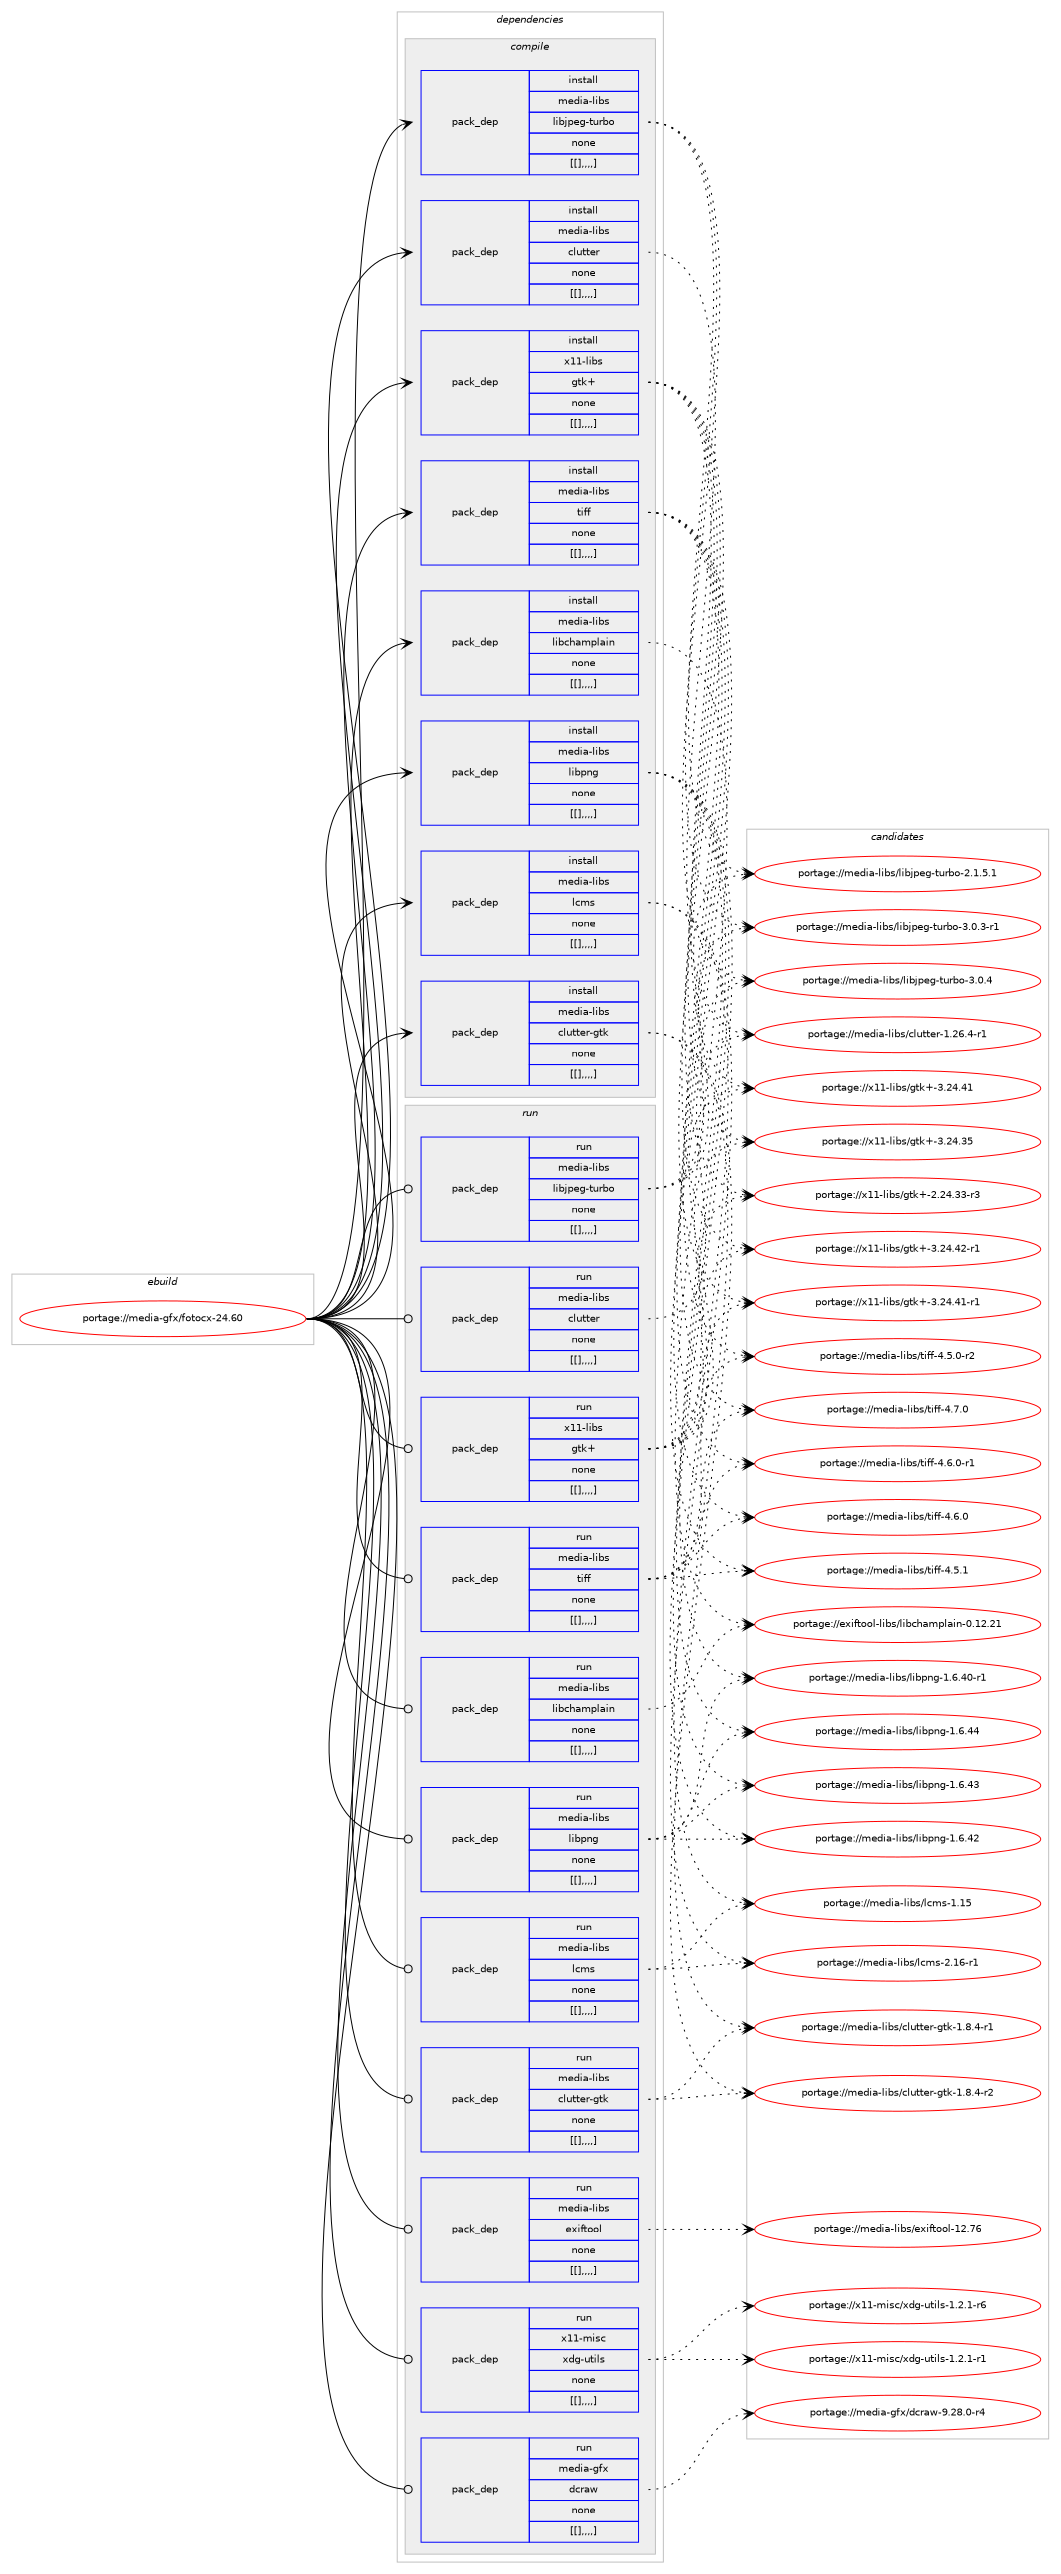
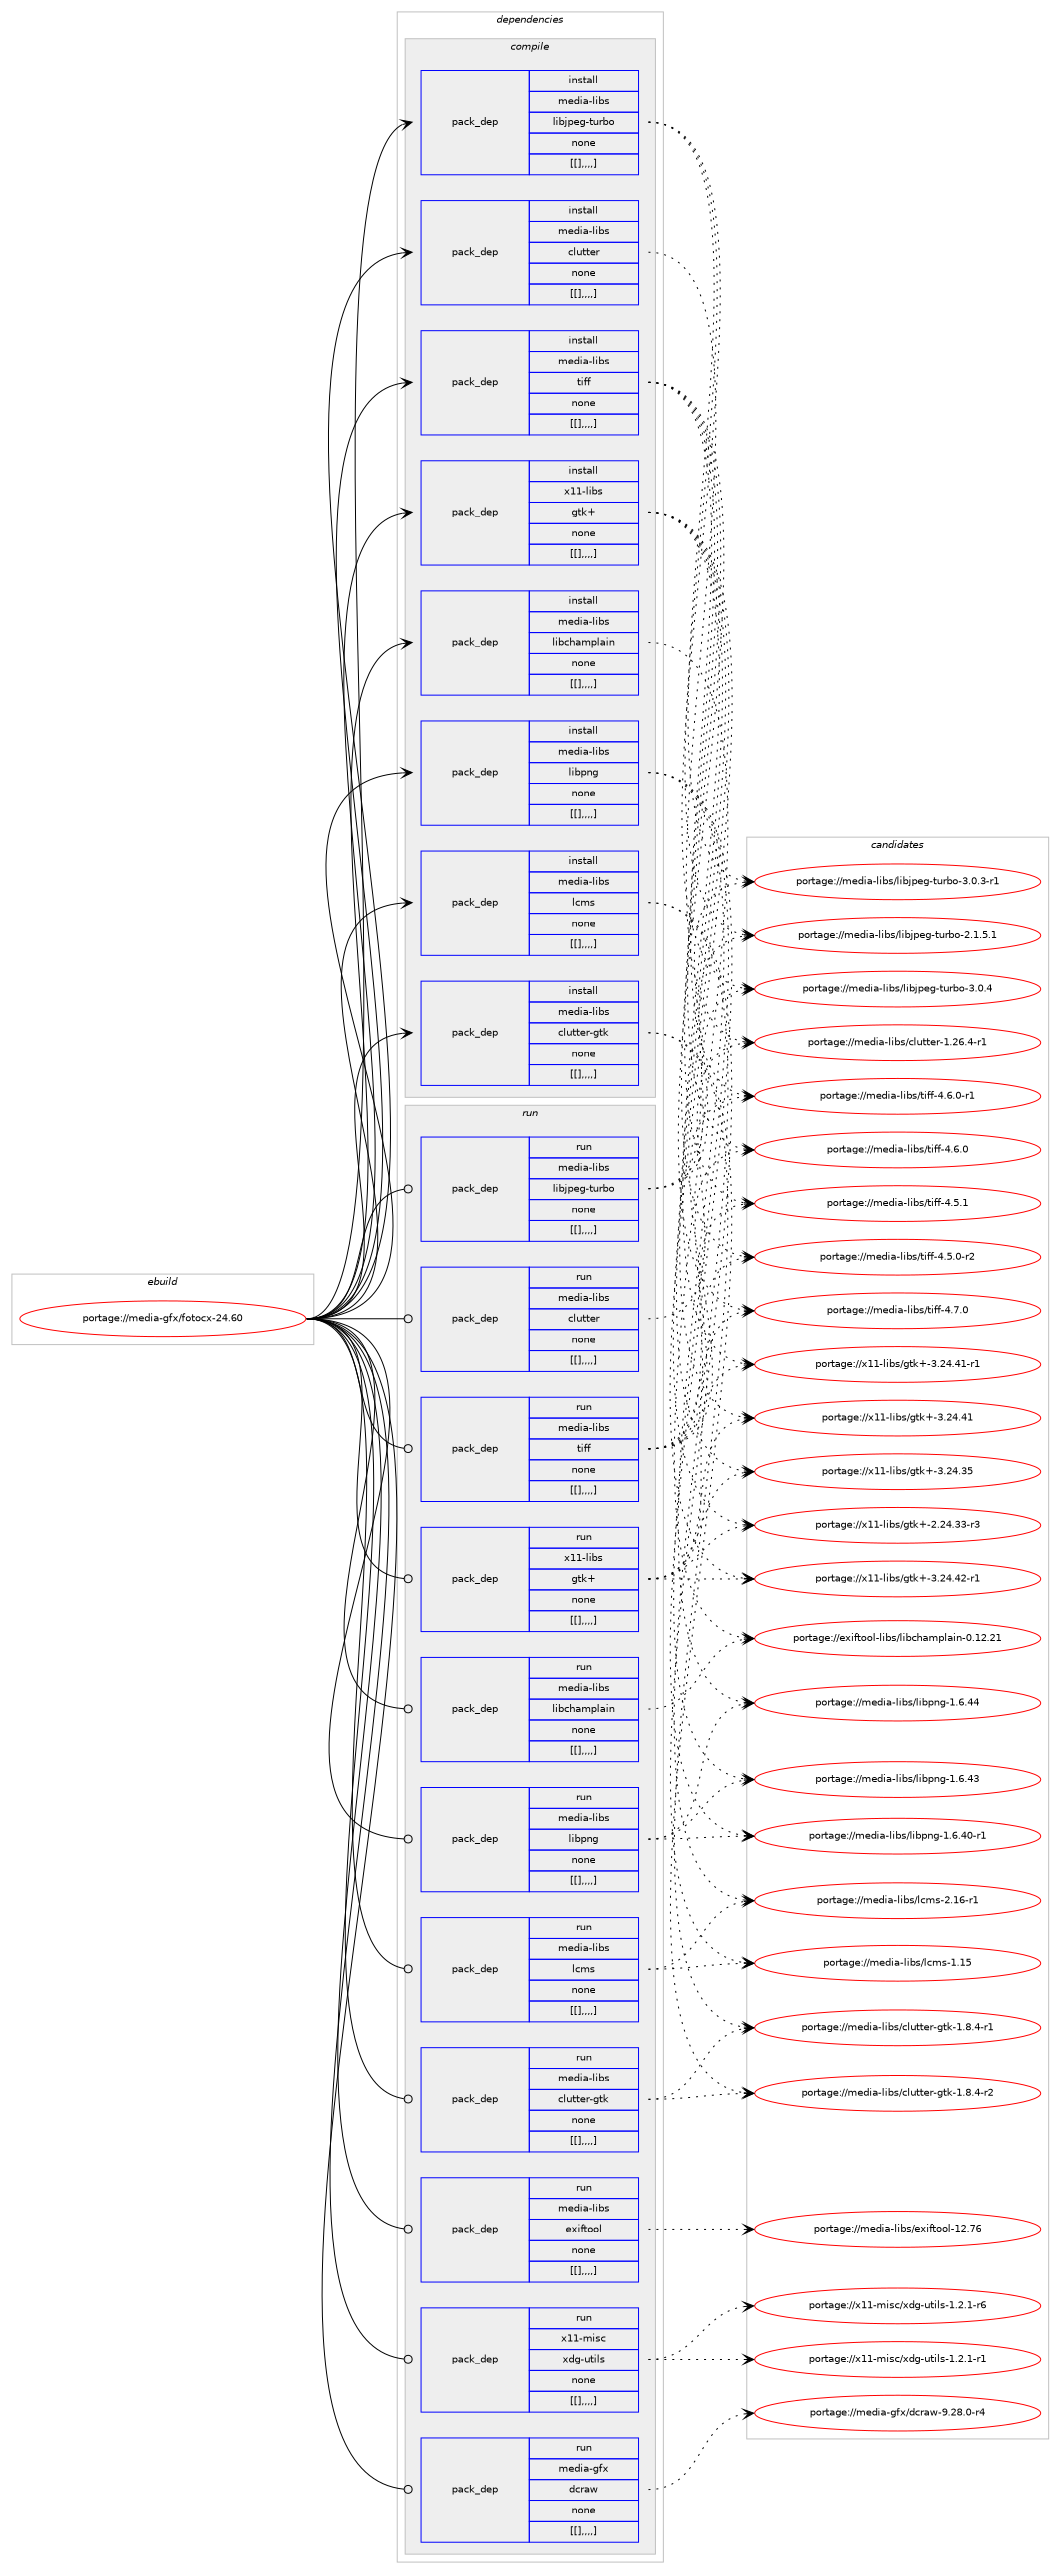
node "portage://media-libs/libpng-1.6.42": removed
